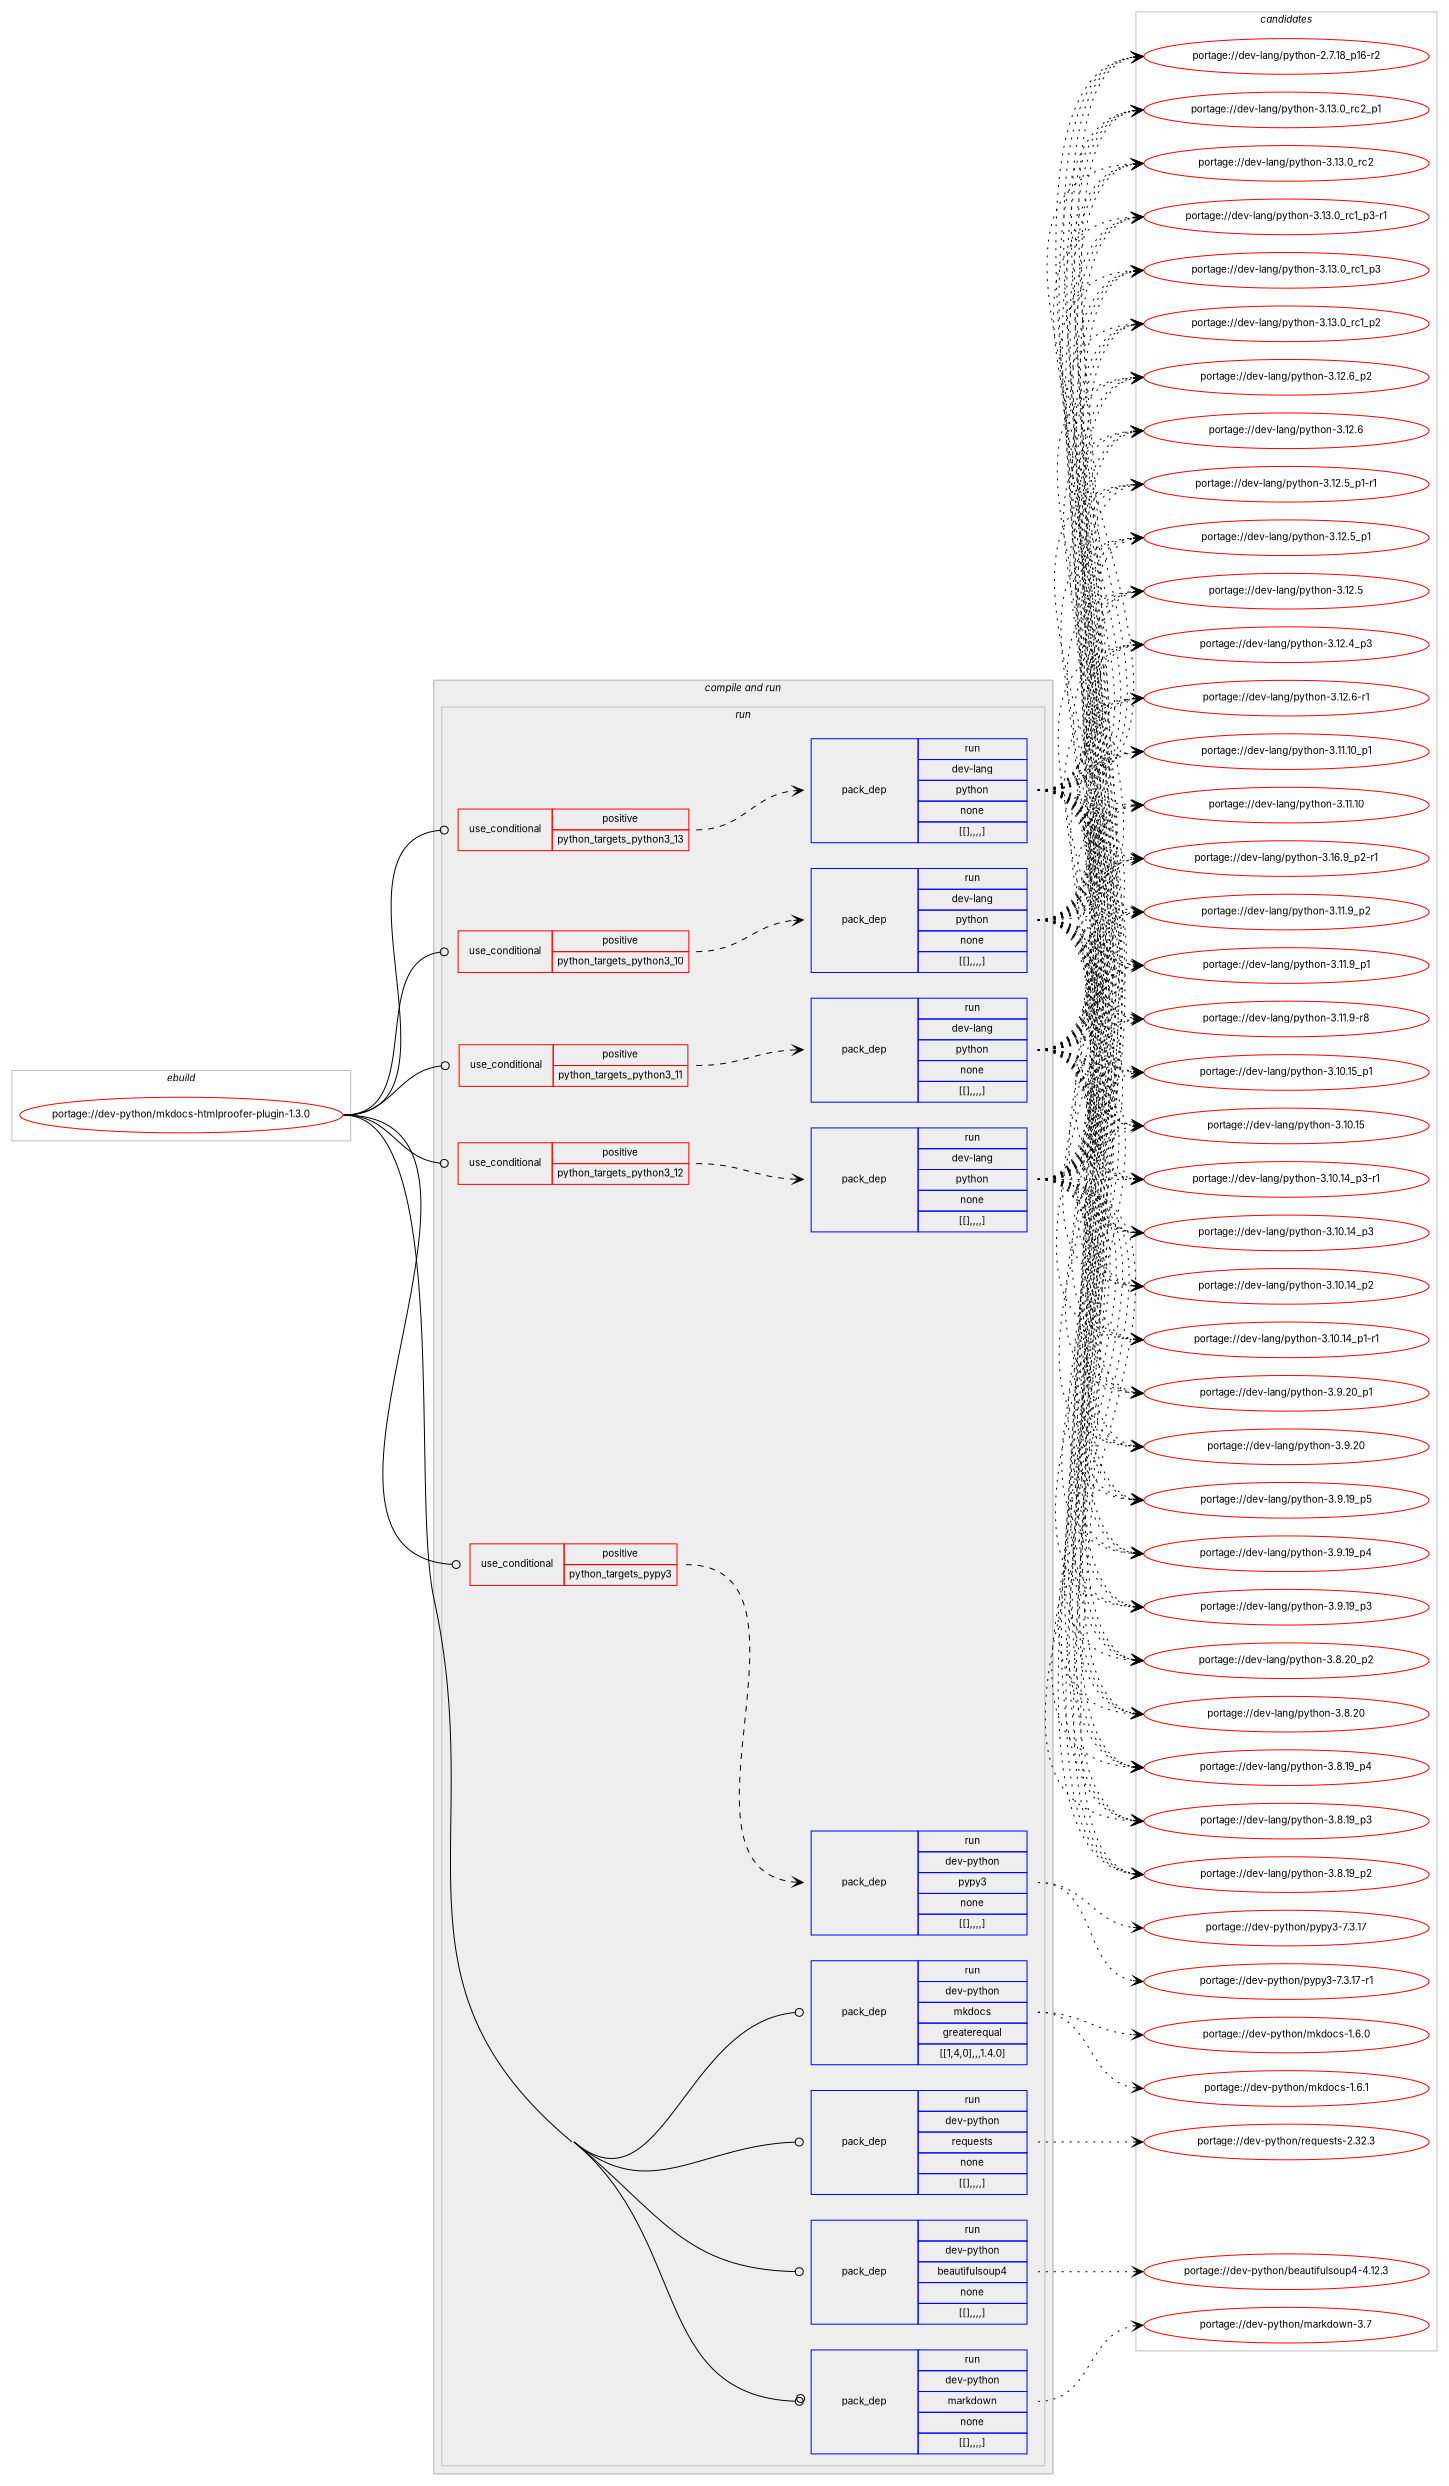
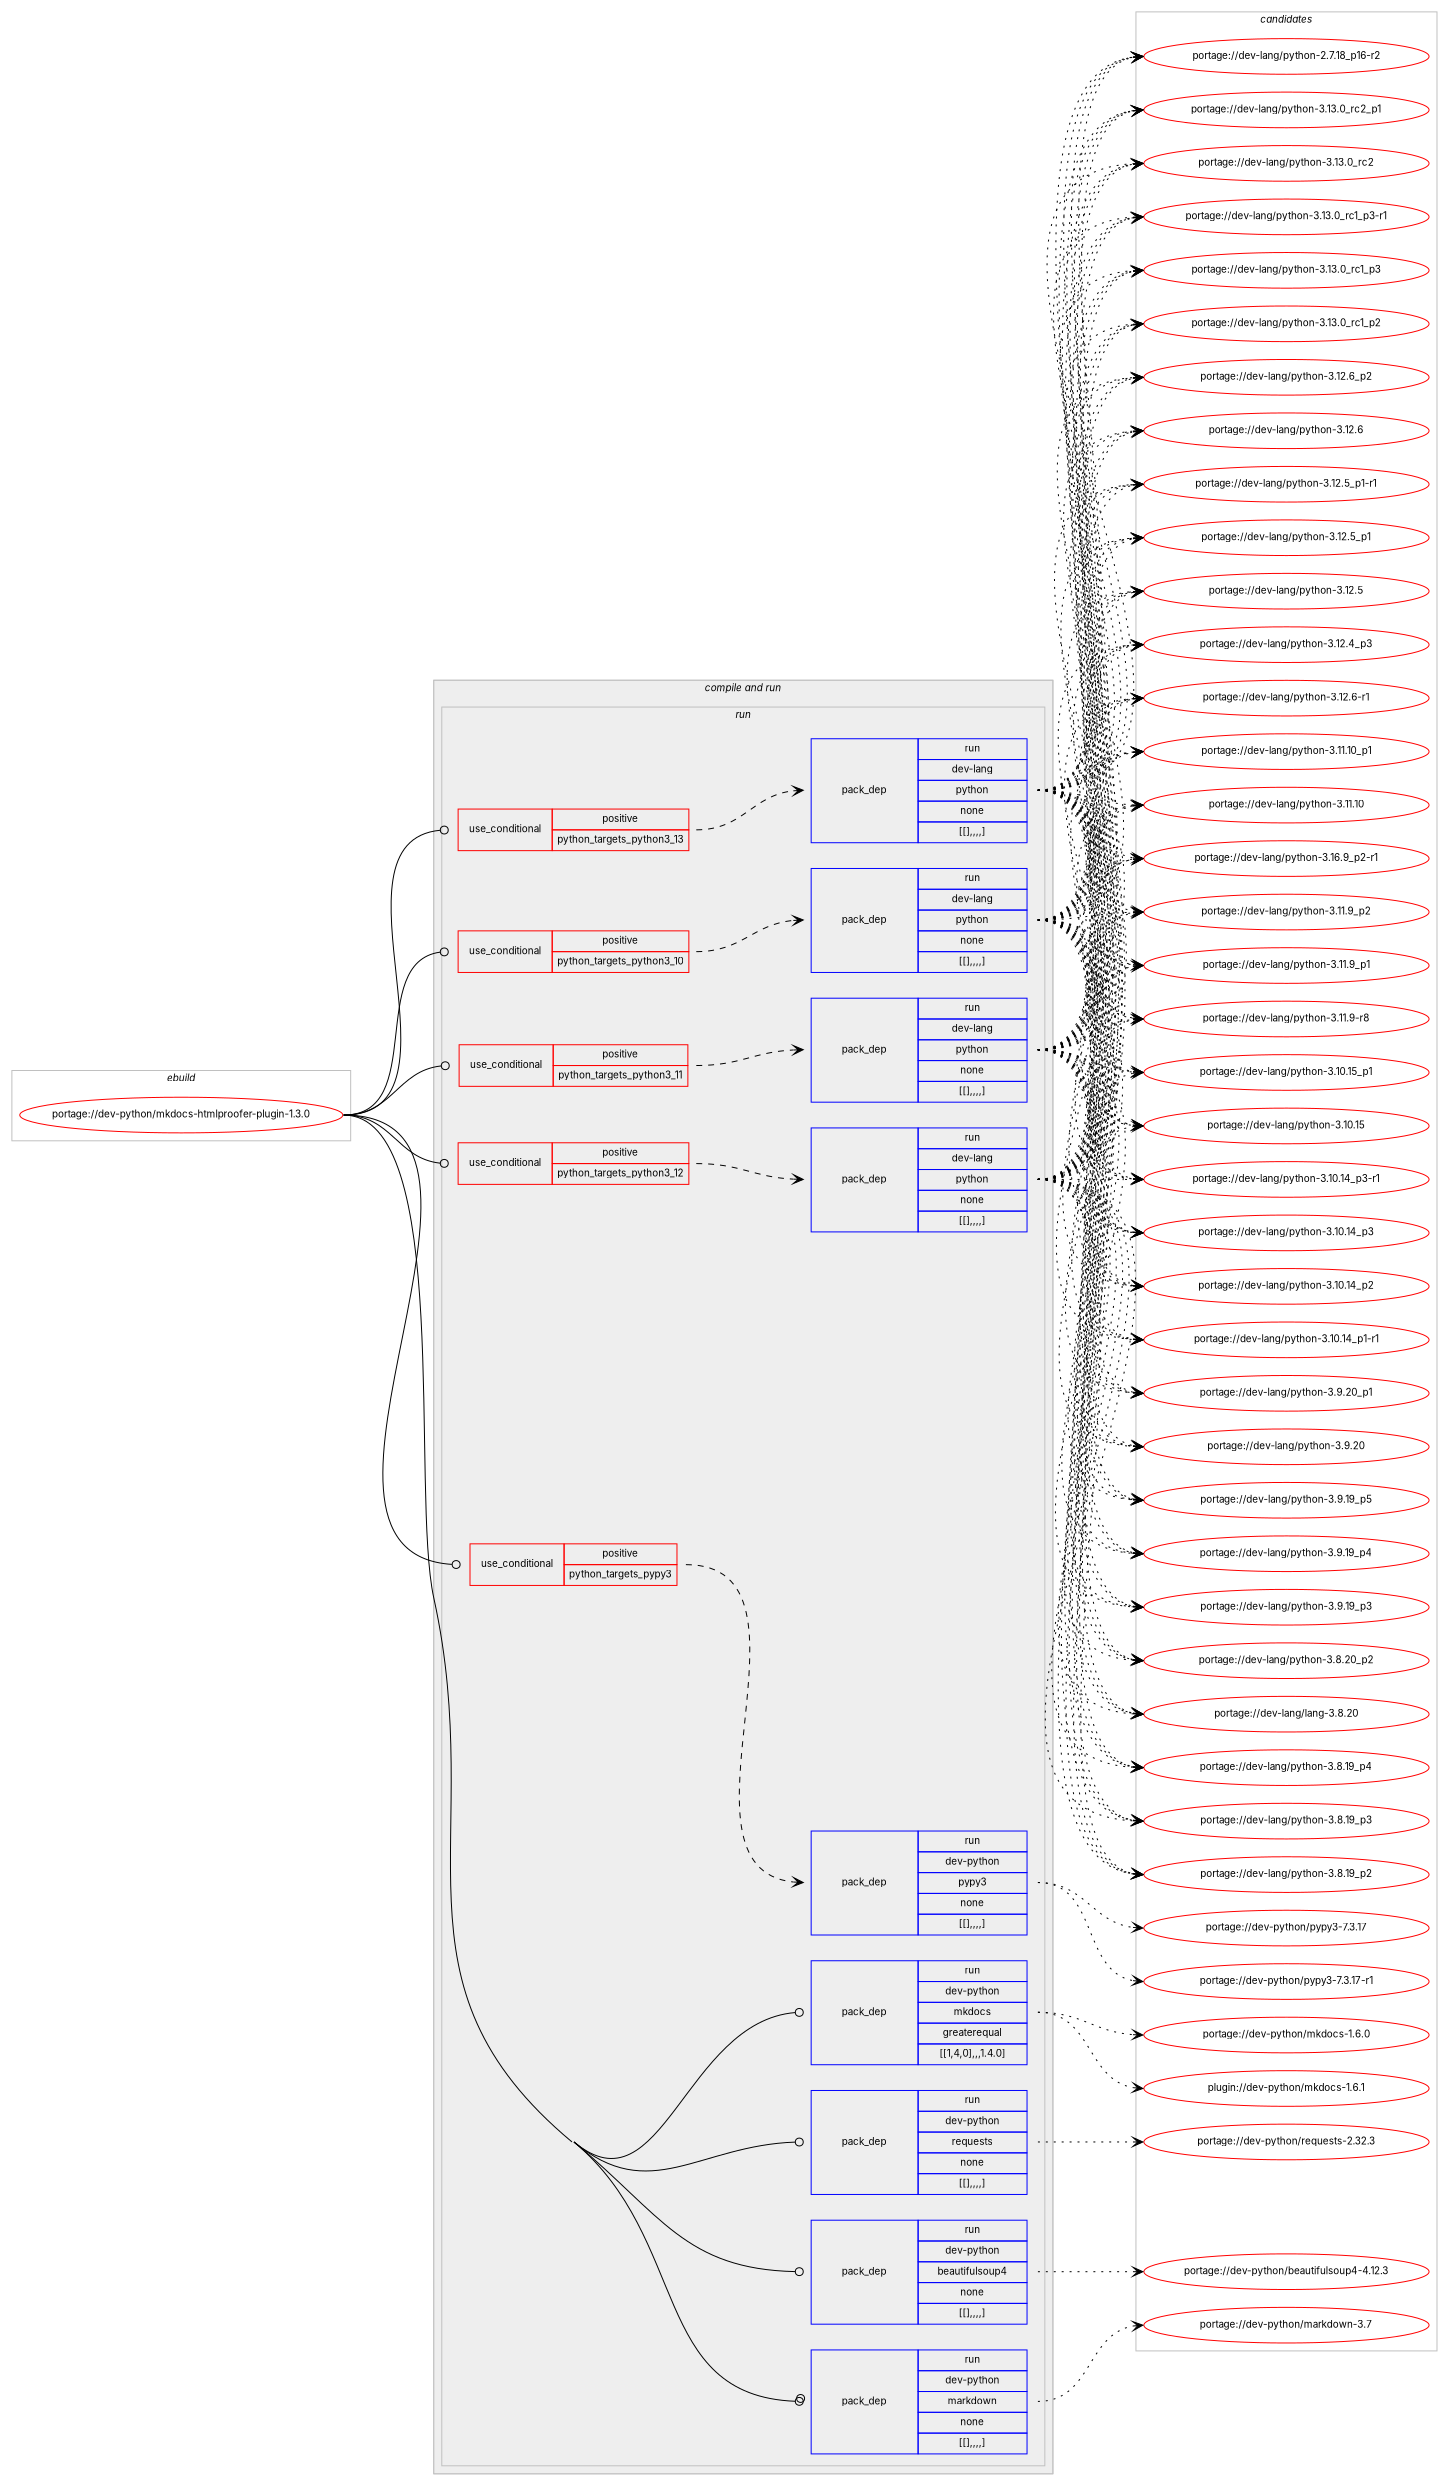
node "portage://dev-lang/python-3.8.20": label "portage://dev-lang/python-3.8.20" -> "portage://dev-lang/lang-3.8.20"
node "portage://dev-python/mkdocs-1.6.1": label "portage://dev-python/mkdocs-1.6.1" -> "plugin://dev-python/mkdocs-1.6.1"
